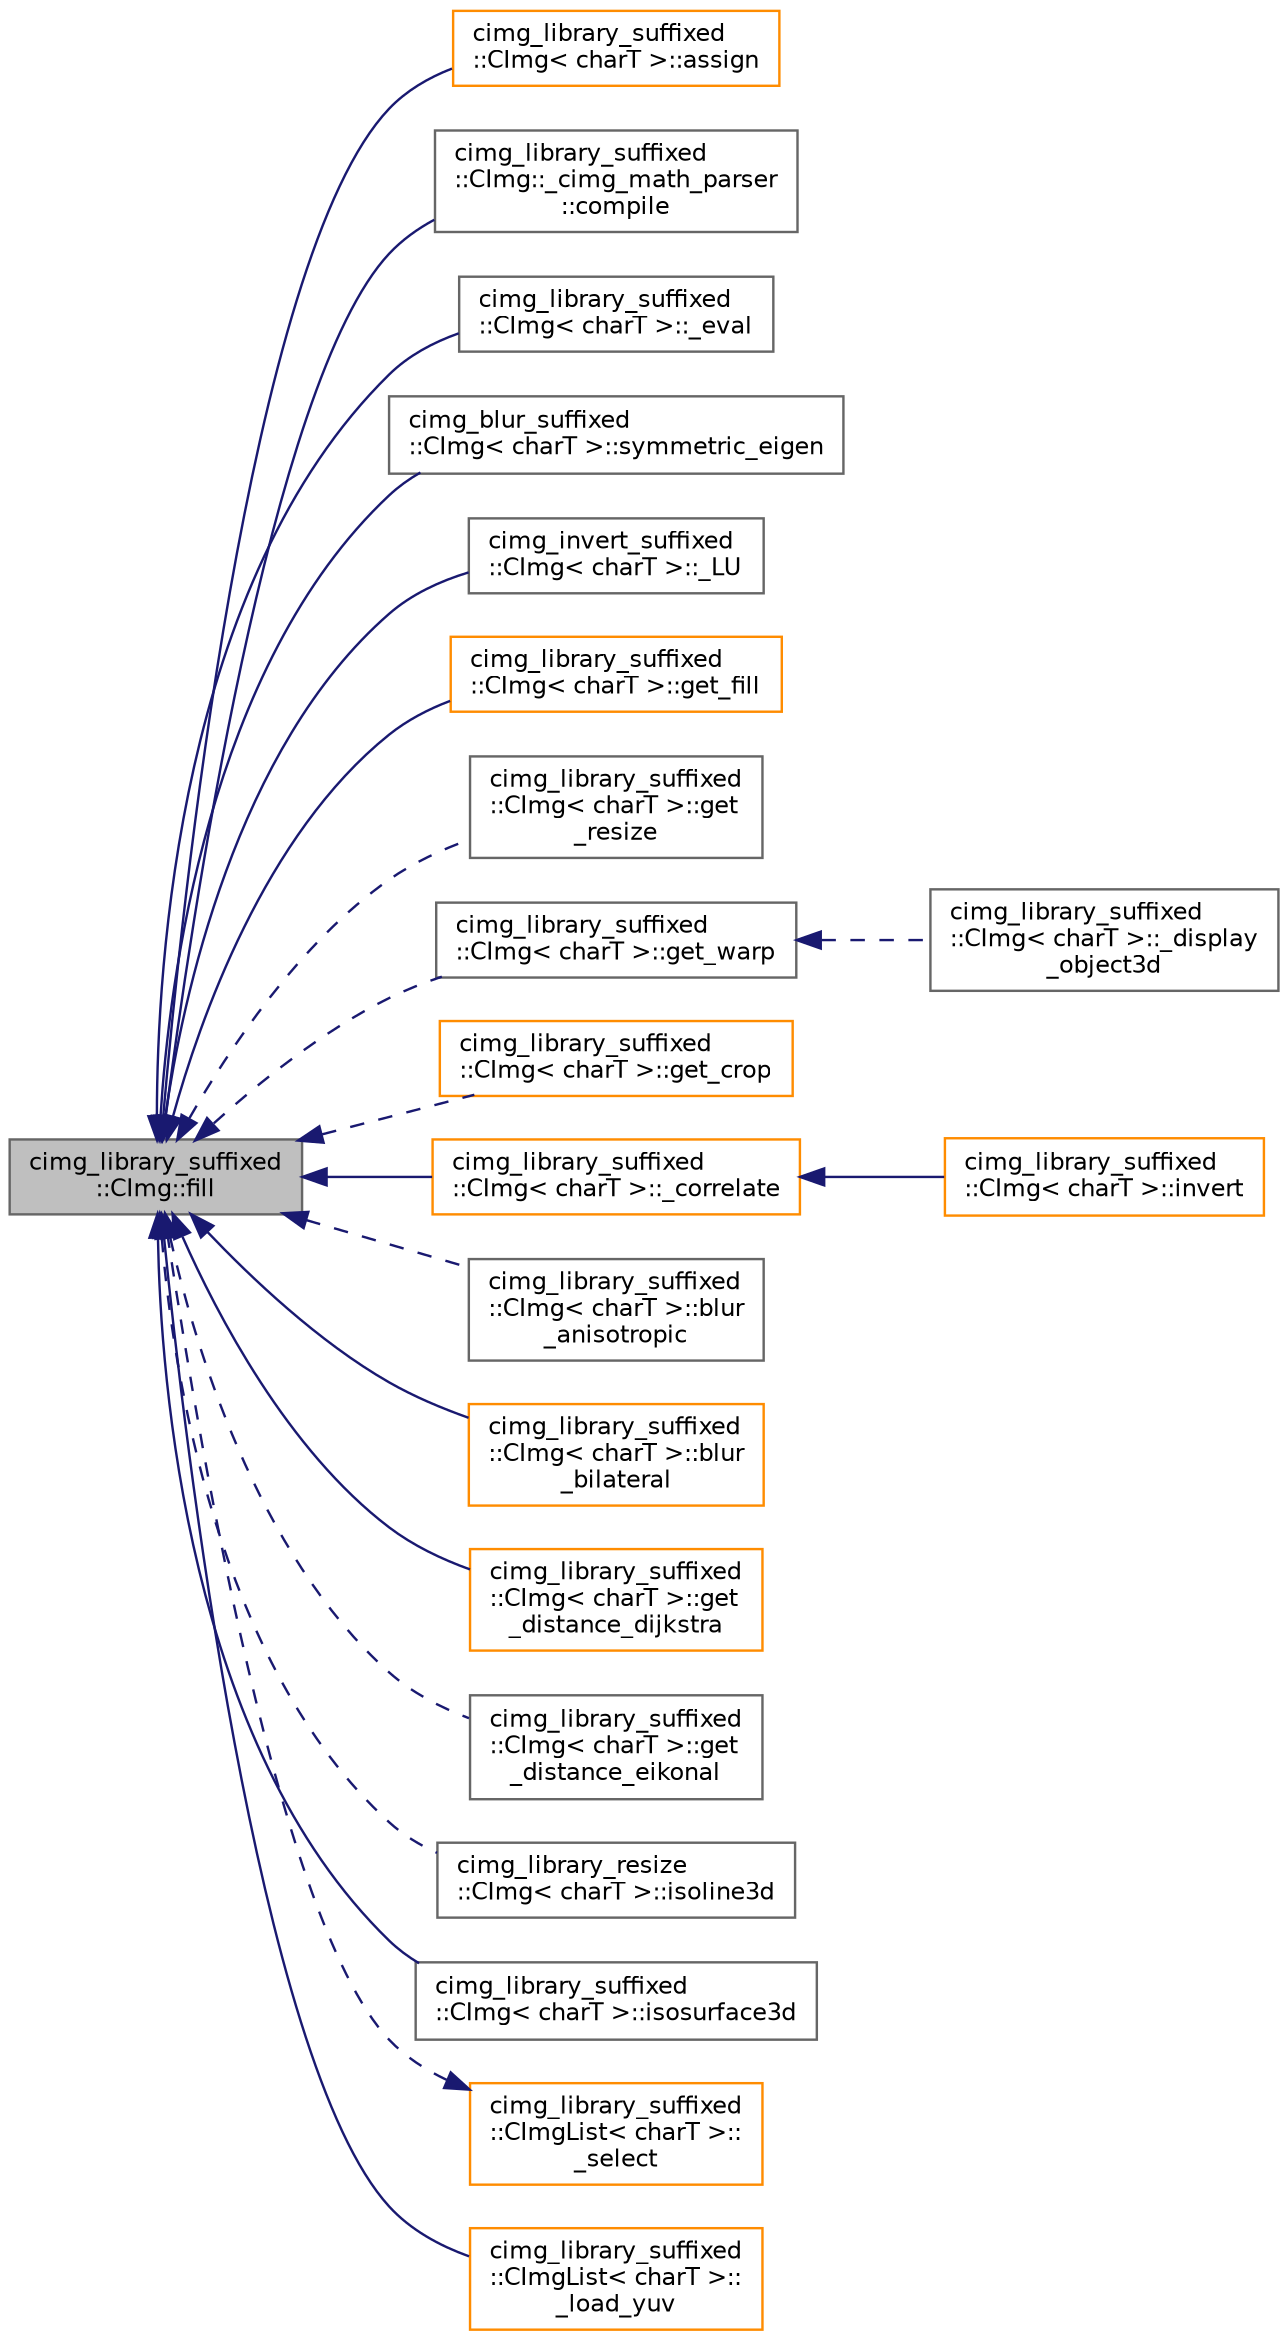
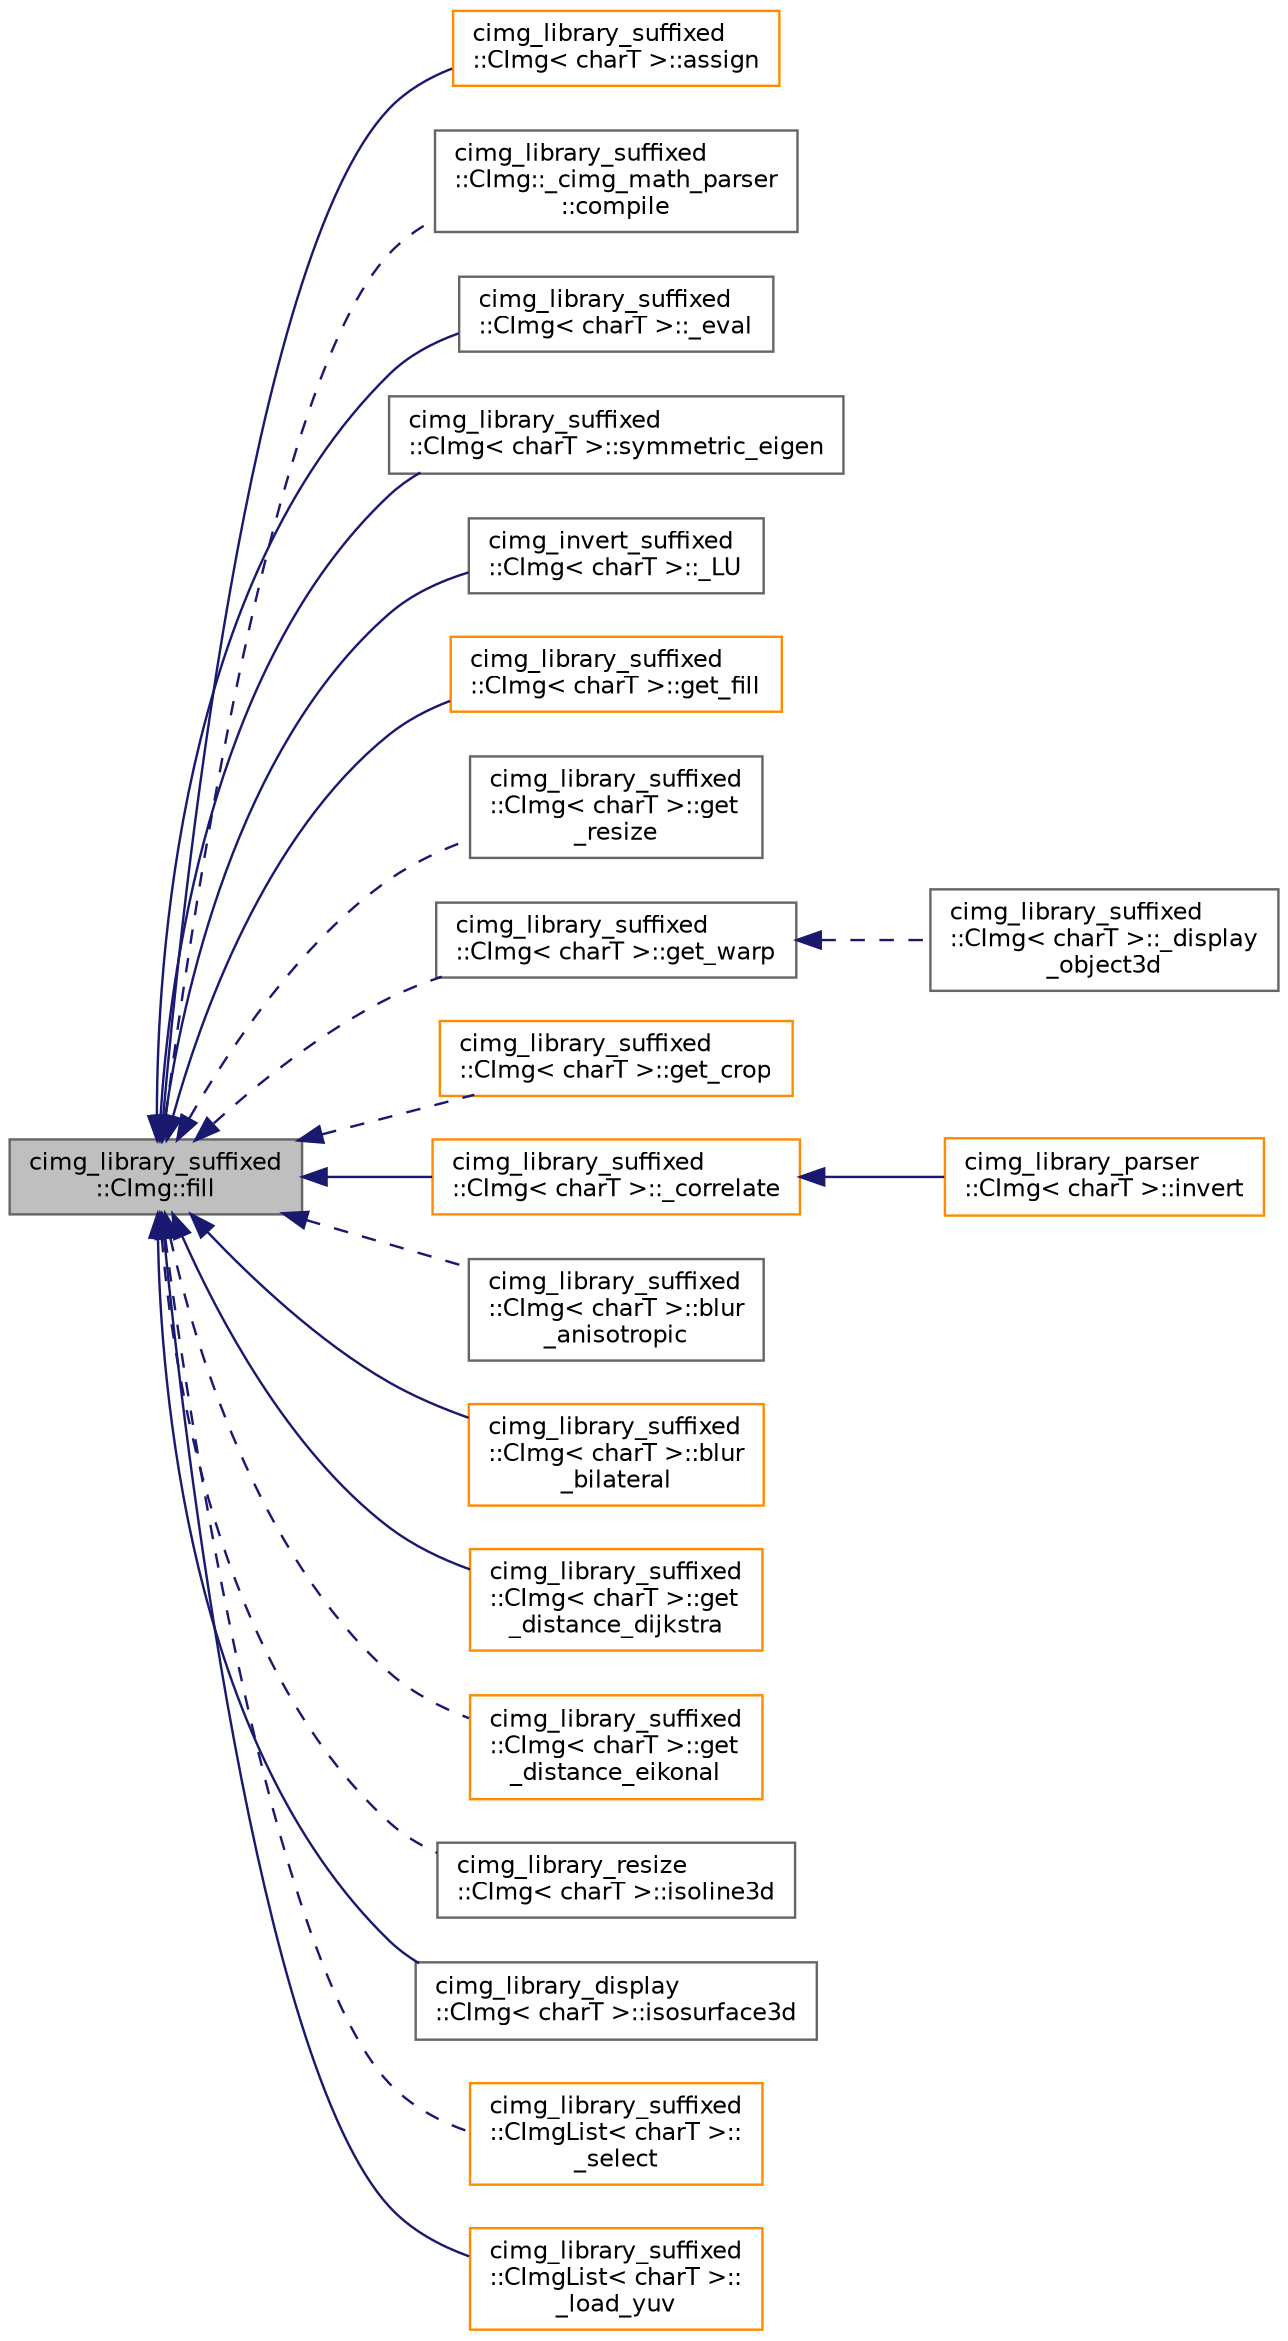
node "cimg_blur_suffixed ::CImg< charT >::symmetric_eigen": label "cimg_blur_suffixed ::CImg< charT >::symmetric_eigen" -> "cimg_library_suffixed ::CImg< charT >::symmetric_eigen"
edge "cimg_library_suffixed ::CImg::_cimg_math_parser ::compile" -> "cimg_library_suffixed ::CImg::fill": style solid -> dashed
node "cimg_library_suffixed ::CImg< charT >::invert": label "cimg_library_suffixed ::CImg< charT >::invert" -> "cimg_library_parser ::CImg< charT >::invert"
edge "cimg_library_suffixed ::CImg::fill" -> "cimg_library_suffixed ::CImgList< charT >:: _select": reversed
node "cimg_library_suffixed ::CImg< charT >::get _distance_eikonal": color gray40 -> darkorange
node "cimg_library_suffixed ::CImg< charT >::isosurface3d": label "cimg_library_suffixed ::CImg< charT >::isosurface3d" -> "cimg_library_display ::CImg< charT >::isosurface3d"
